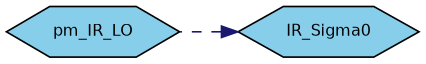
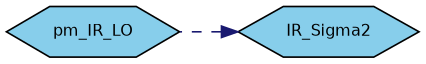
node "IR_Sigma0": label "IR_Sigma0" -> "IR_Sigma2"
